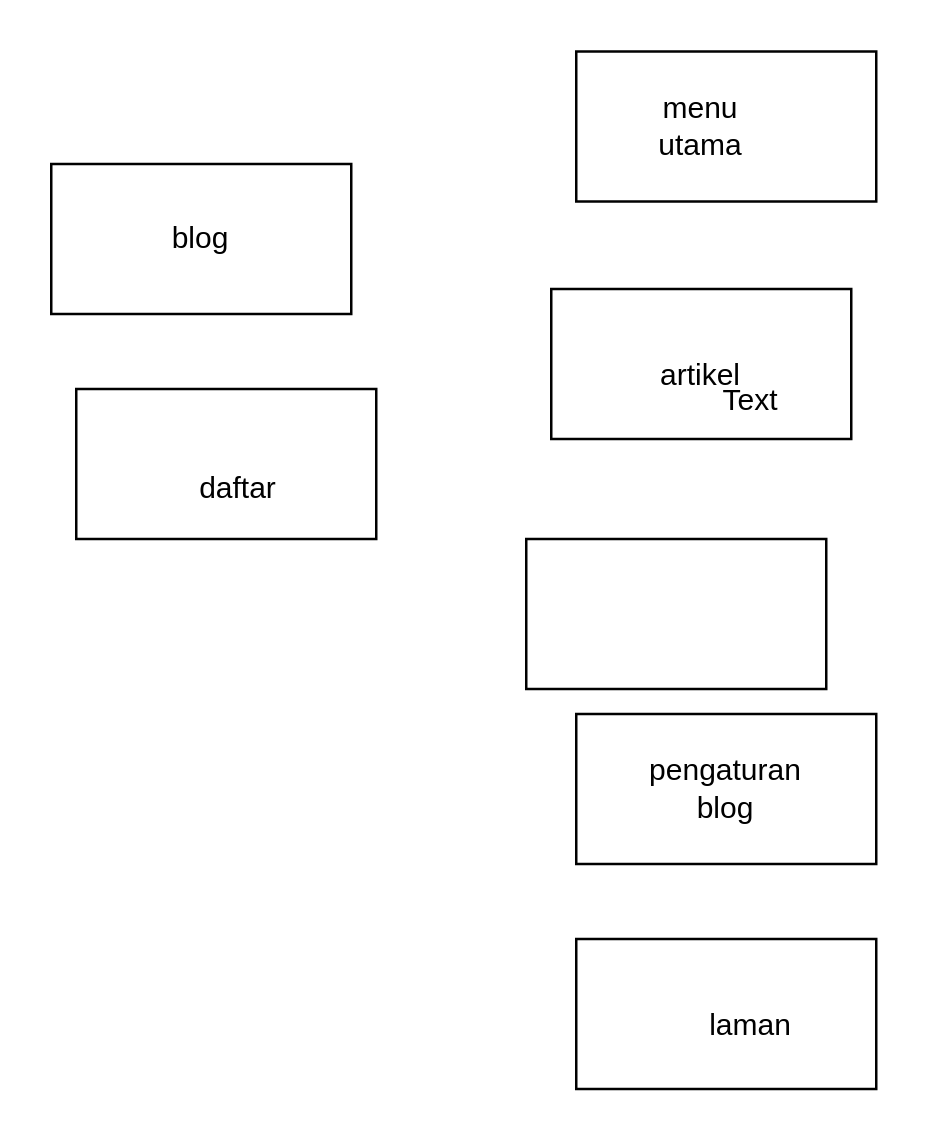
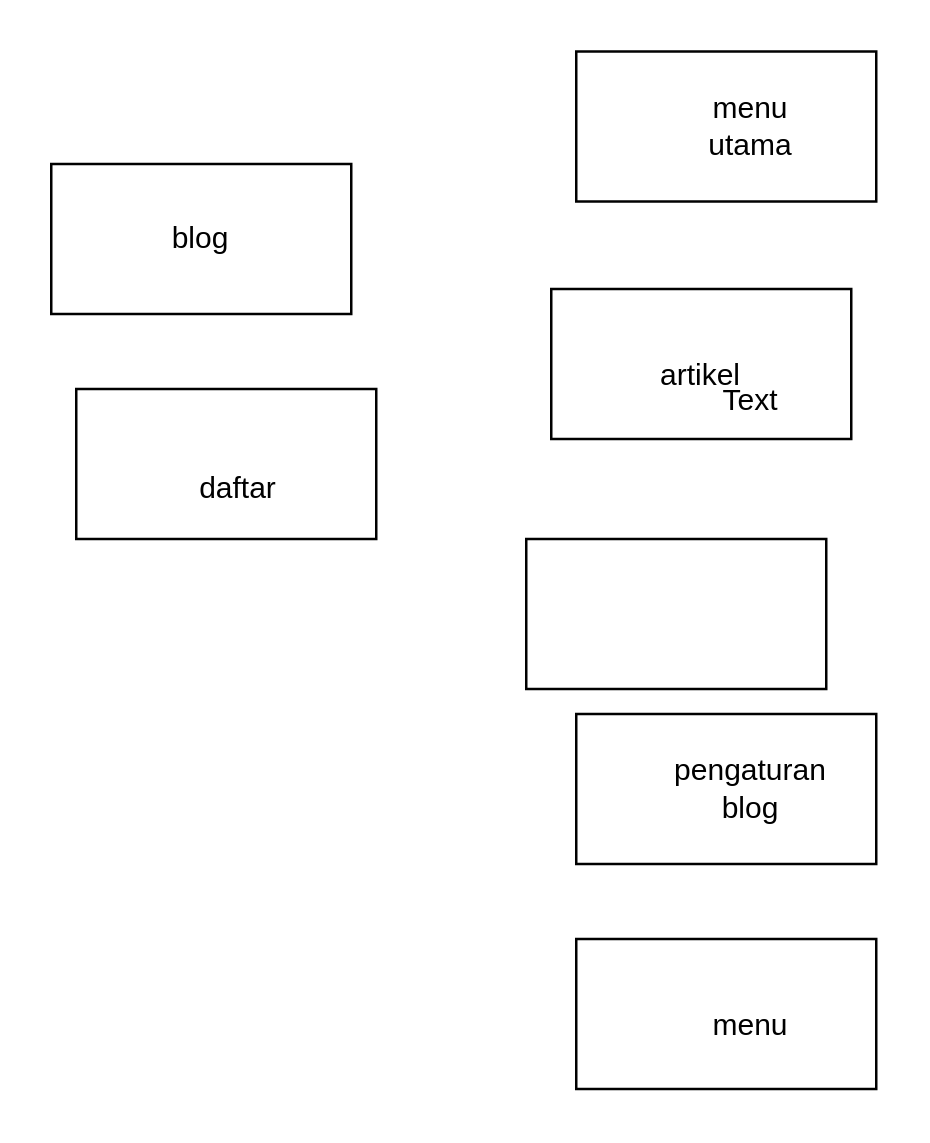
node "menu utama": moved (701, 126) -> (751, 126)
node "pengaturan blog": moved (726, 789) -> (751, 789)
node "laman": label "laman" -> "menu"
